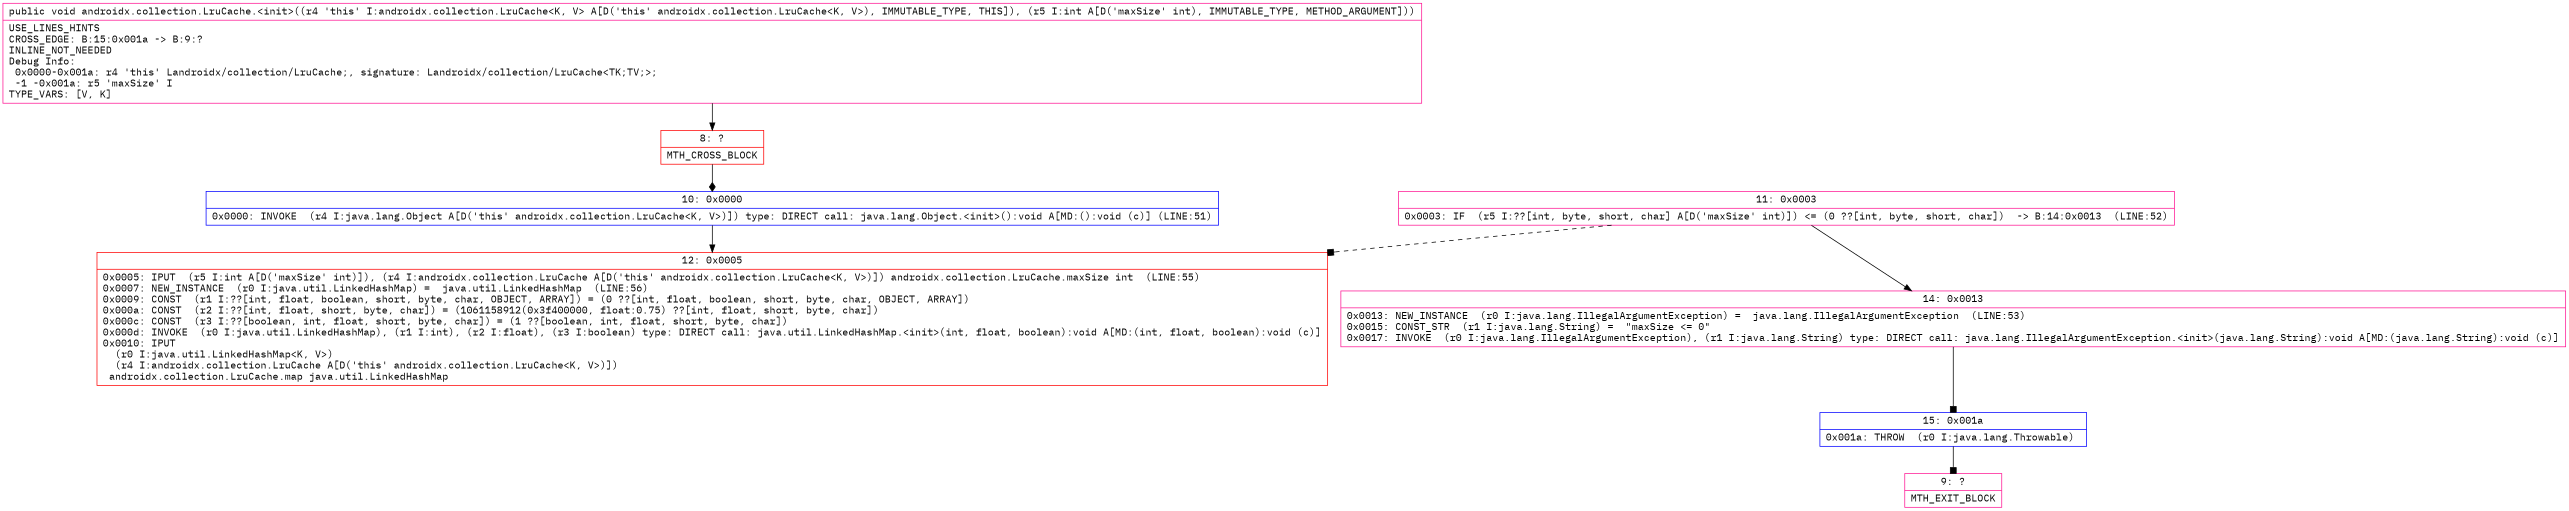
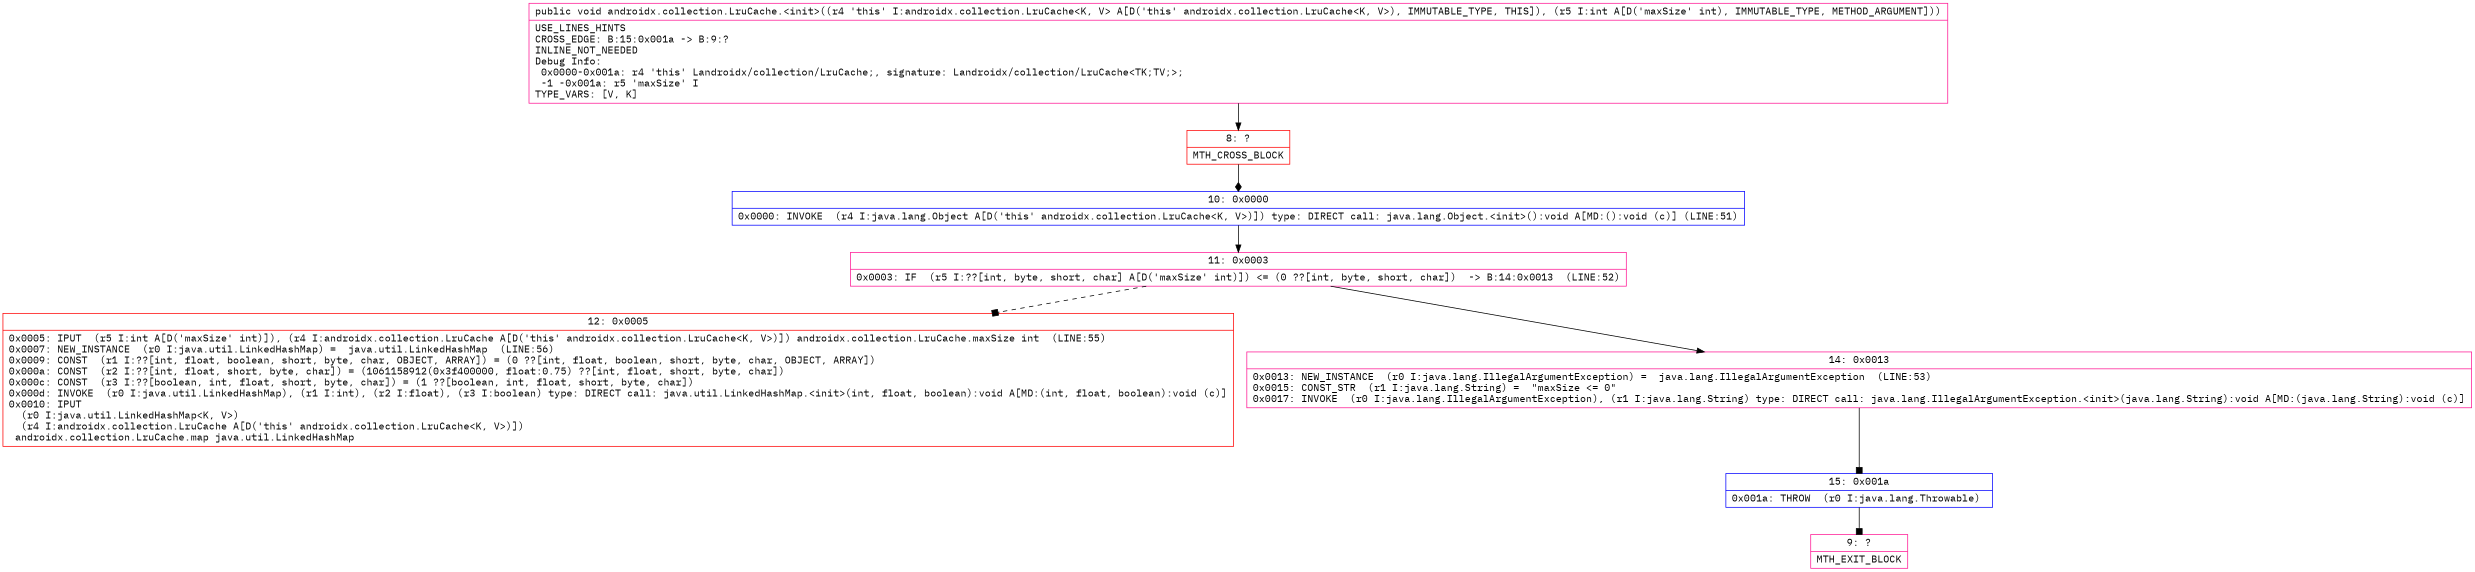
edge "10: 0x0000" -> "12: 0x0005": now "10: 0x0000" -> "11: 0x0003"
